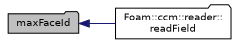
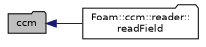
node "maxFaceId": label "maxFaceId" -> "ccm"
